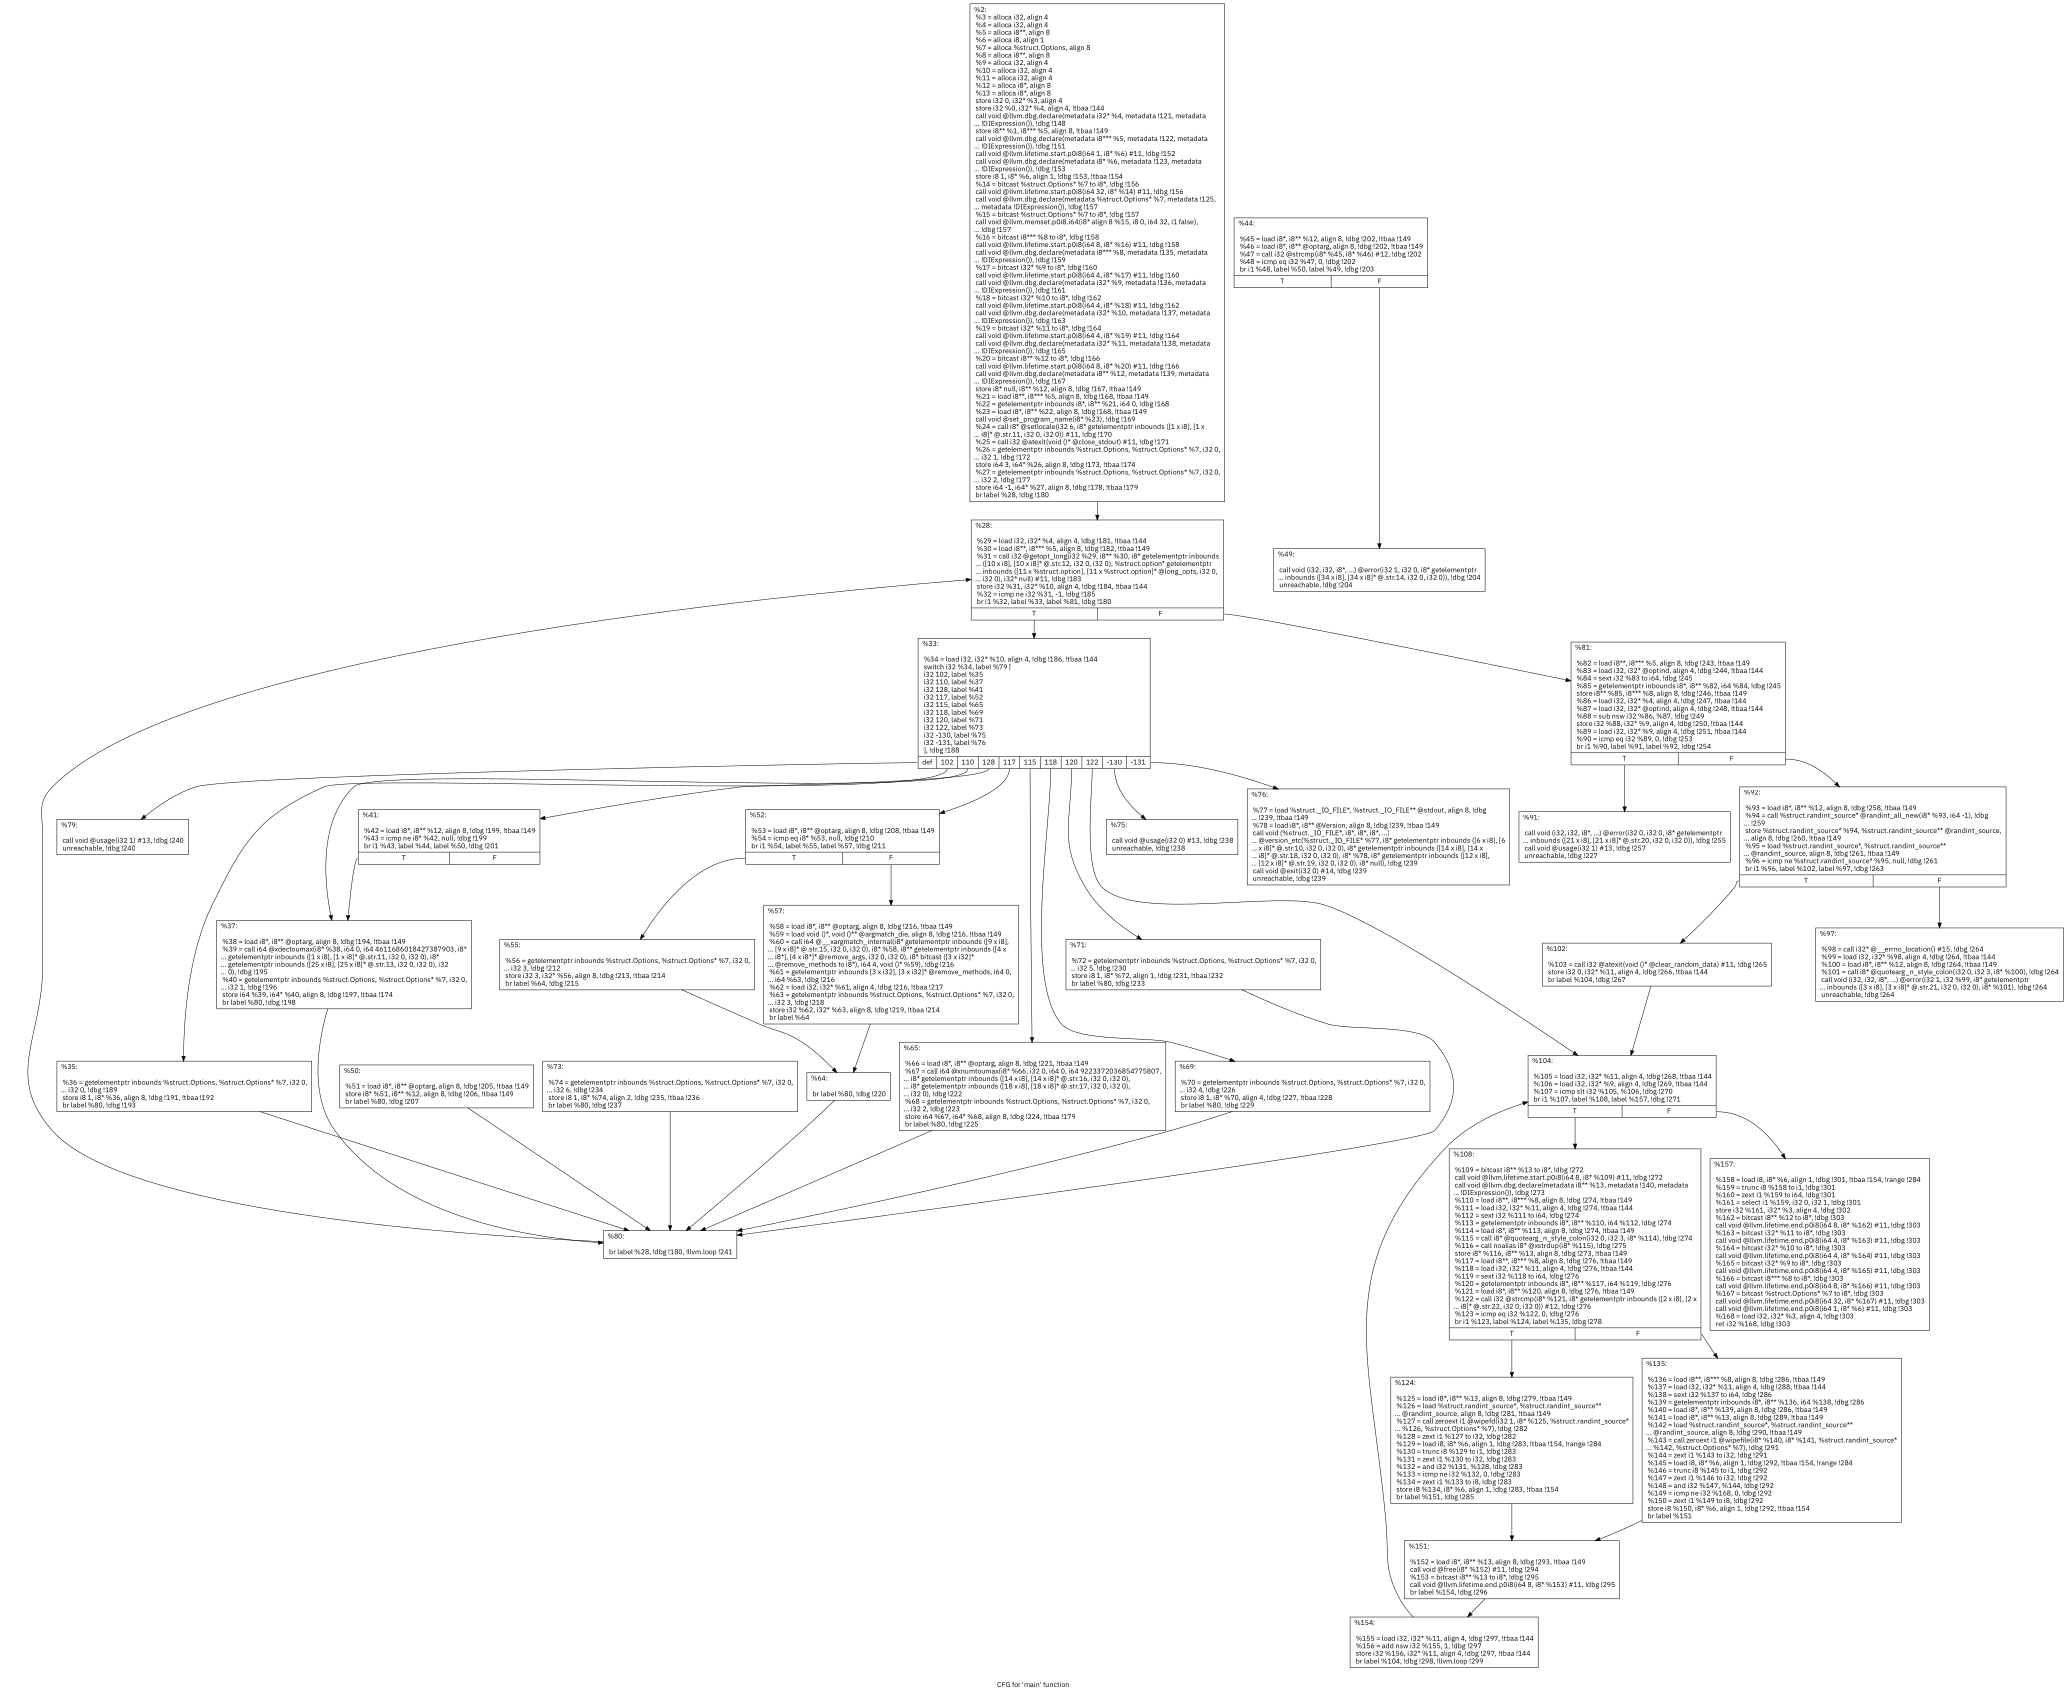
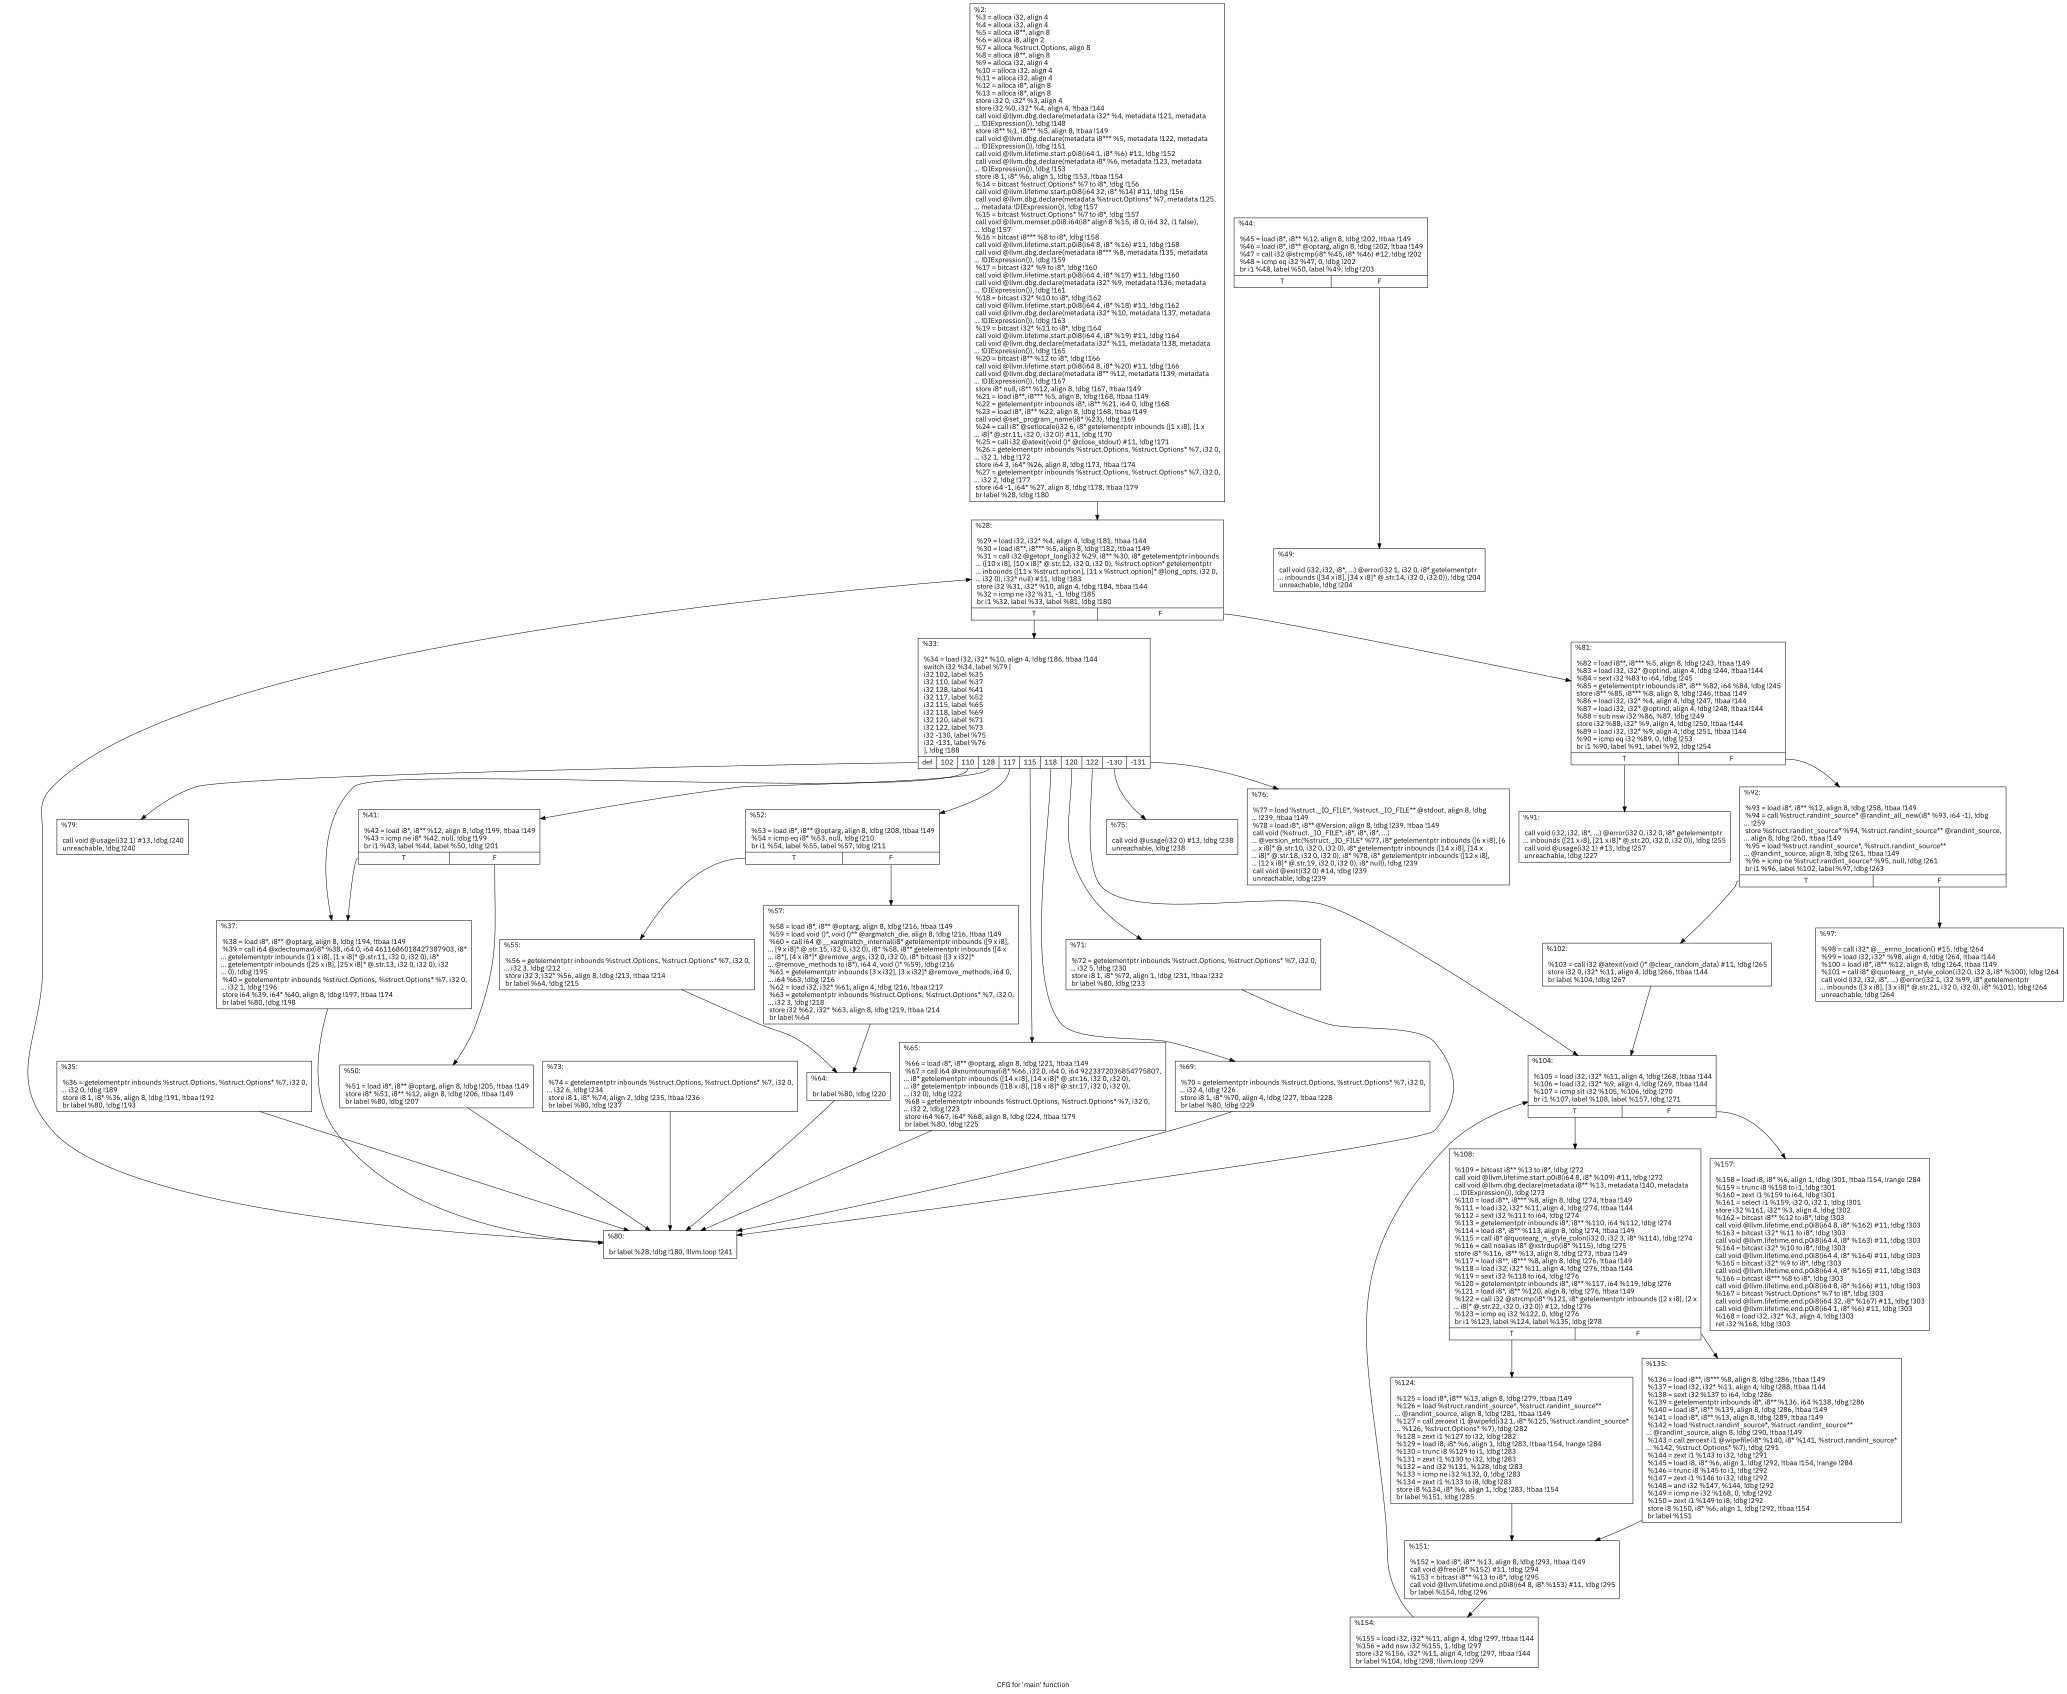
node "%2:": text "%6 = alloca i8, align 1" -> "%6 = alloca i8, align 2"
edge "%33:" -> "%35:": removed
edge "%41:" -> "%50:": added
